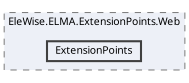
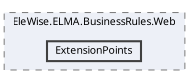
cluster "EleWise.ELMA.ExtensionPoints.Web": label "EleWise.ELMA.ExtensionPoints.Web" -> "EleWise.ELMA.BusinessRules.Web"
